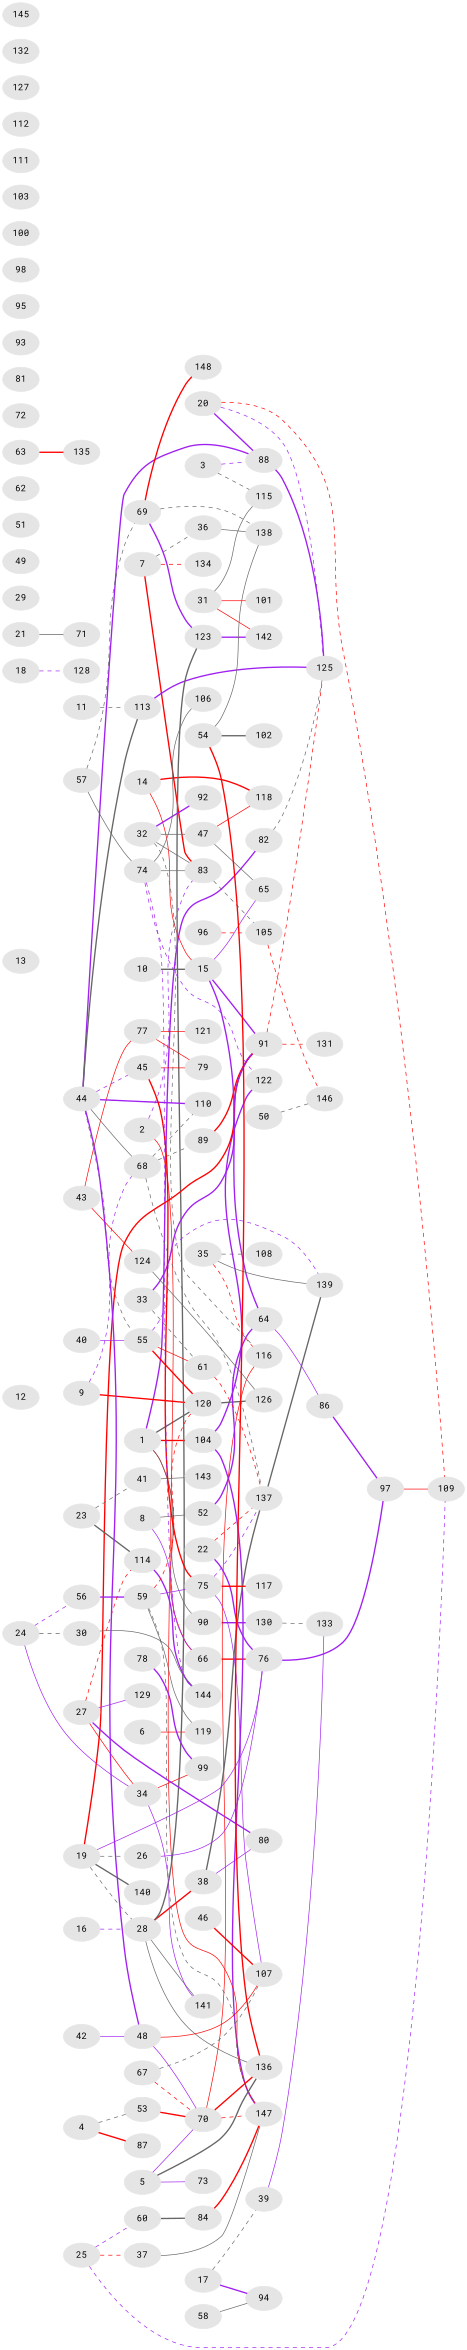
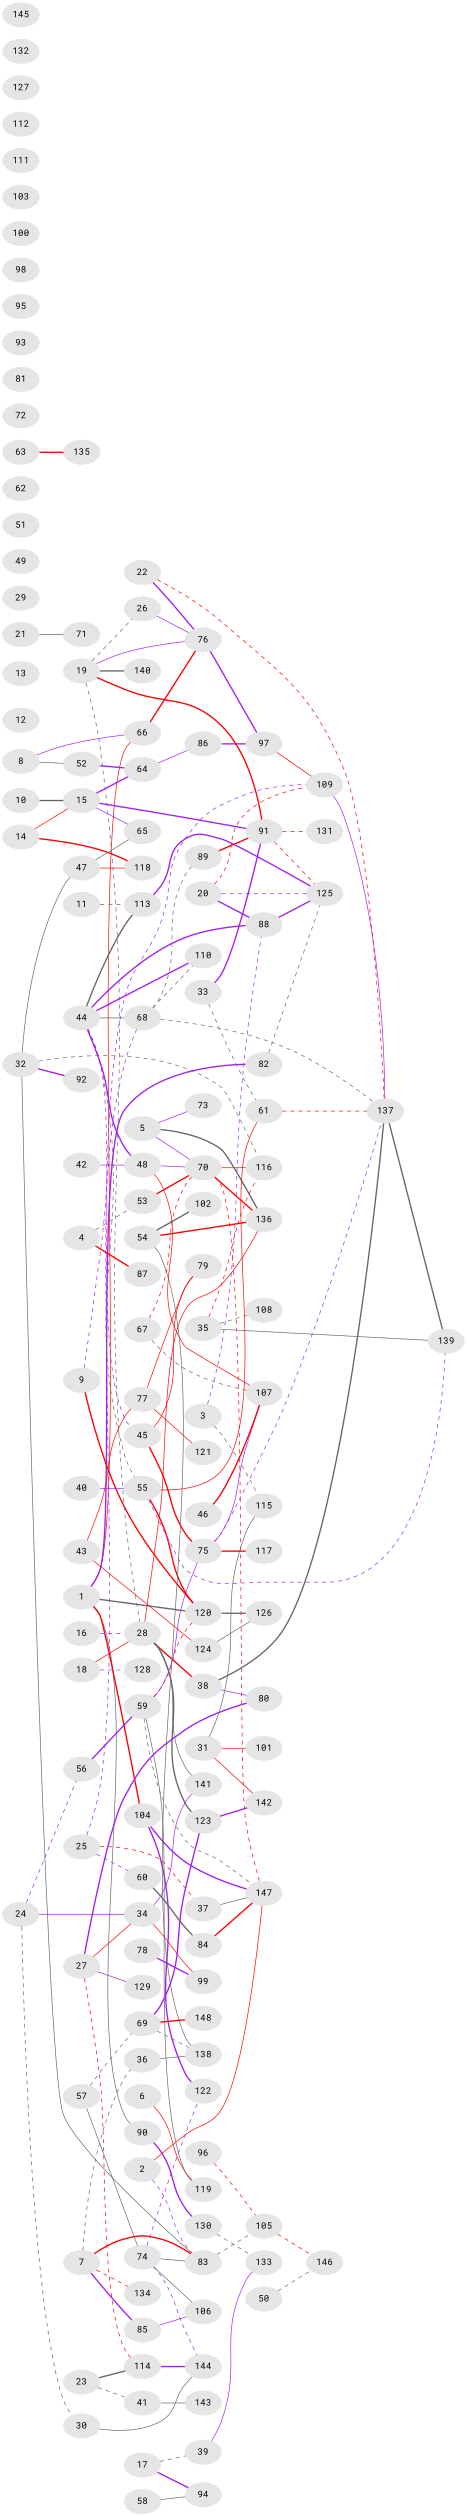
edge "109" -- "137": added
edge "28" -- "18": added
edge "28" -- "136": color gray40 -> red
node "85": added
